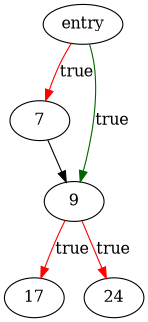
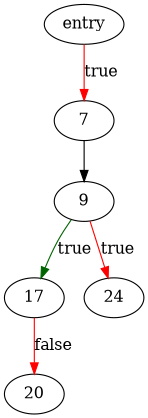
edge "entry" -> "9": removed, label "true"
edge "9" -> "17": color red -> darkgreen
node "20": added
